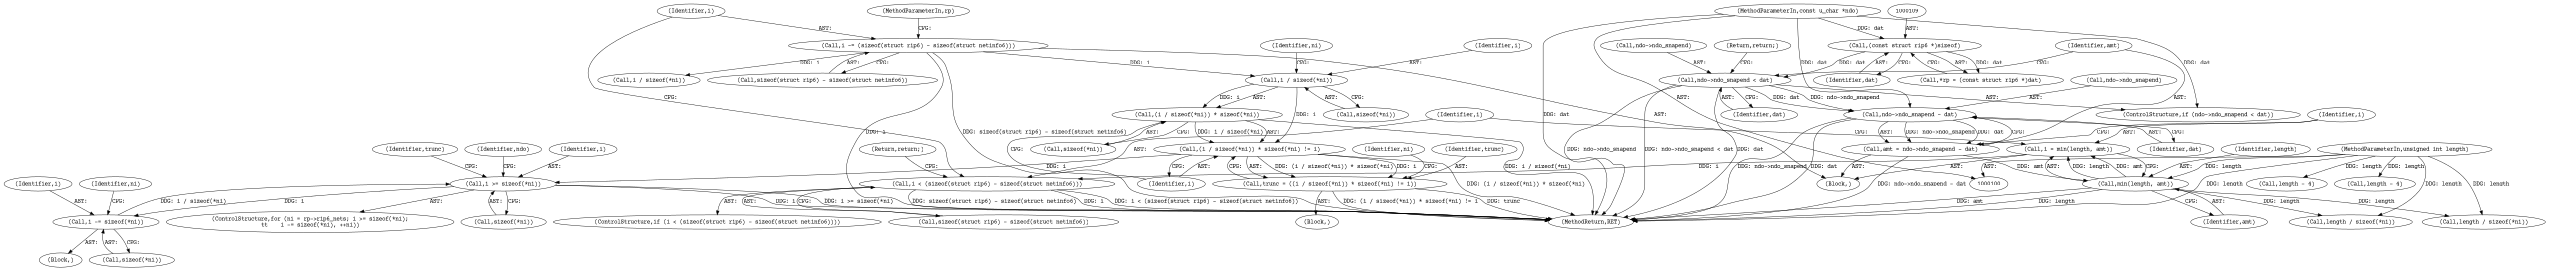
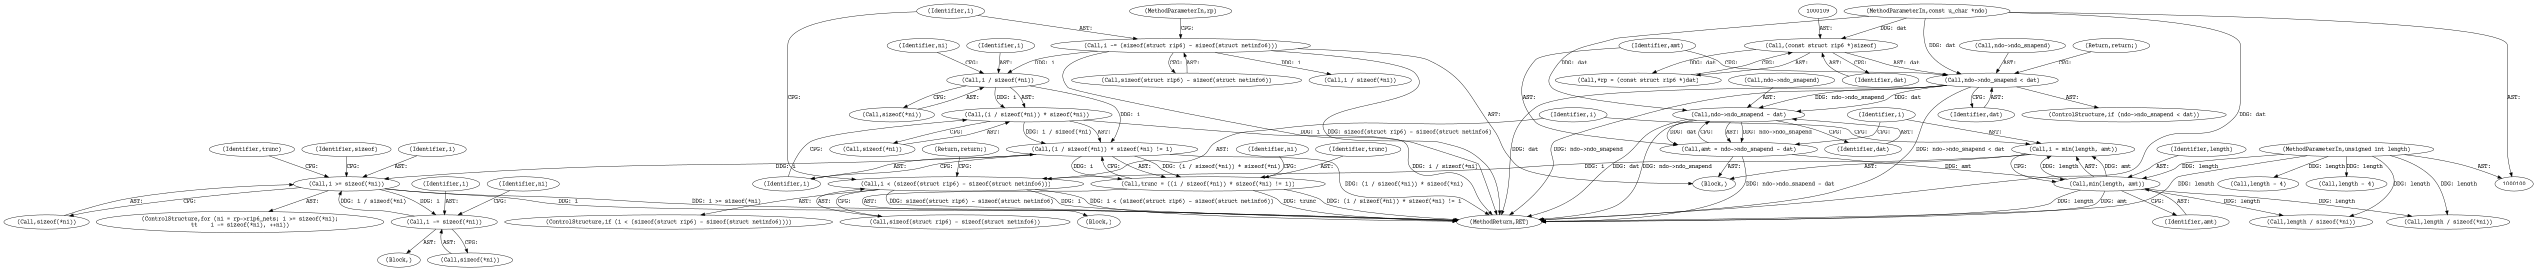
edge "(MethodParameterIn,const u_char *ndo)" -> "(ControlStructure,if (ndo->ndo_snapend < dat))": now "(MethodParameterIn,const u_char *ndo)" -> "(Call,ndo->ndo_snapend < dat)"
edge "(Call,(const struct rip6 *)sizeof)" -> "(Call,ndo->ndo_snapend < dat)": label "DDG: dat" -> "AST: dat"
node "(Identifier,ndo)": label "(Identifier,ndo)" -> "(Identifier,sizeof)"
